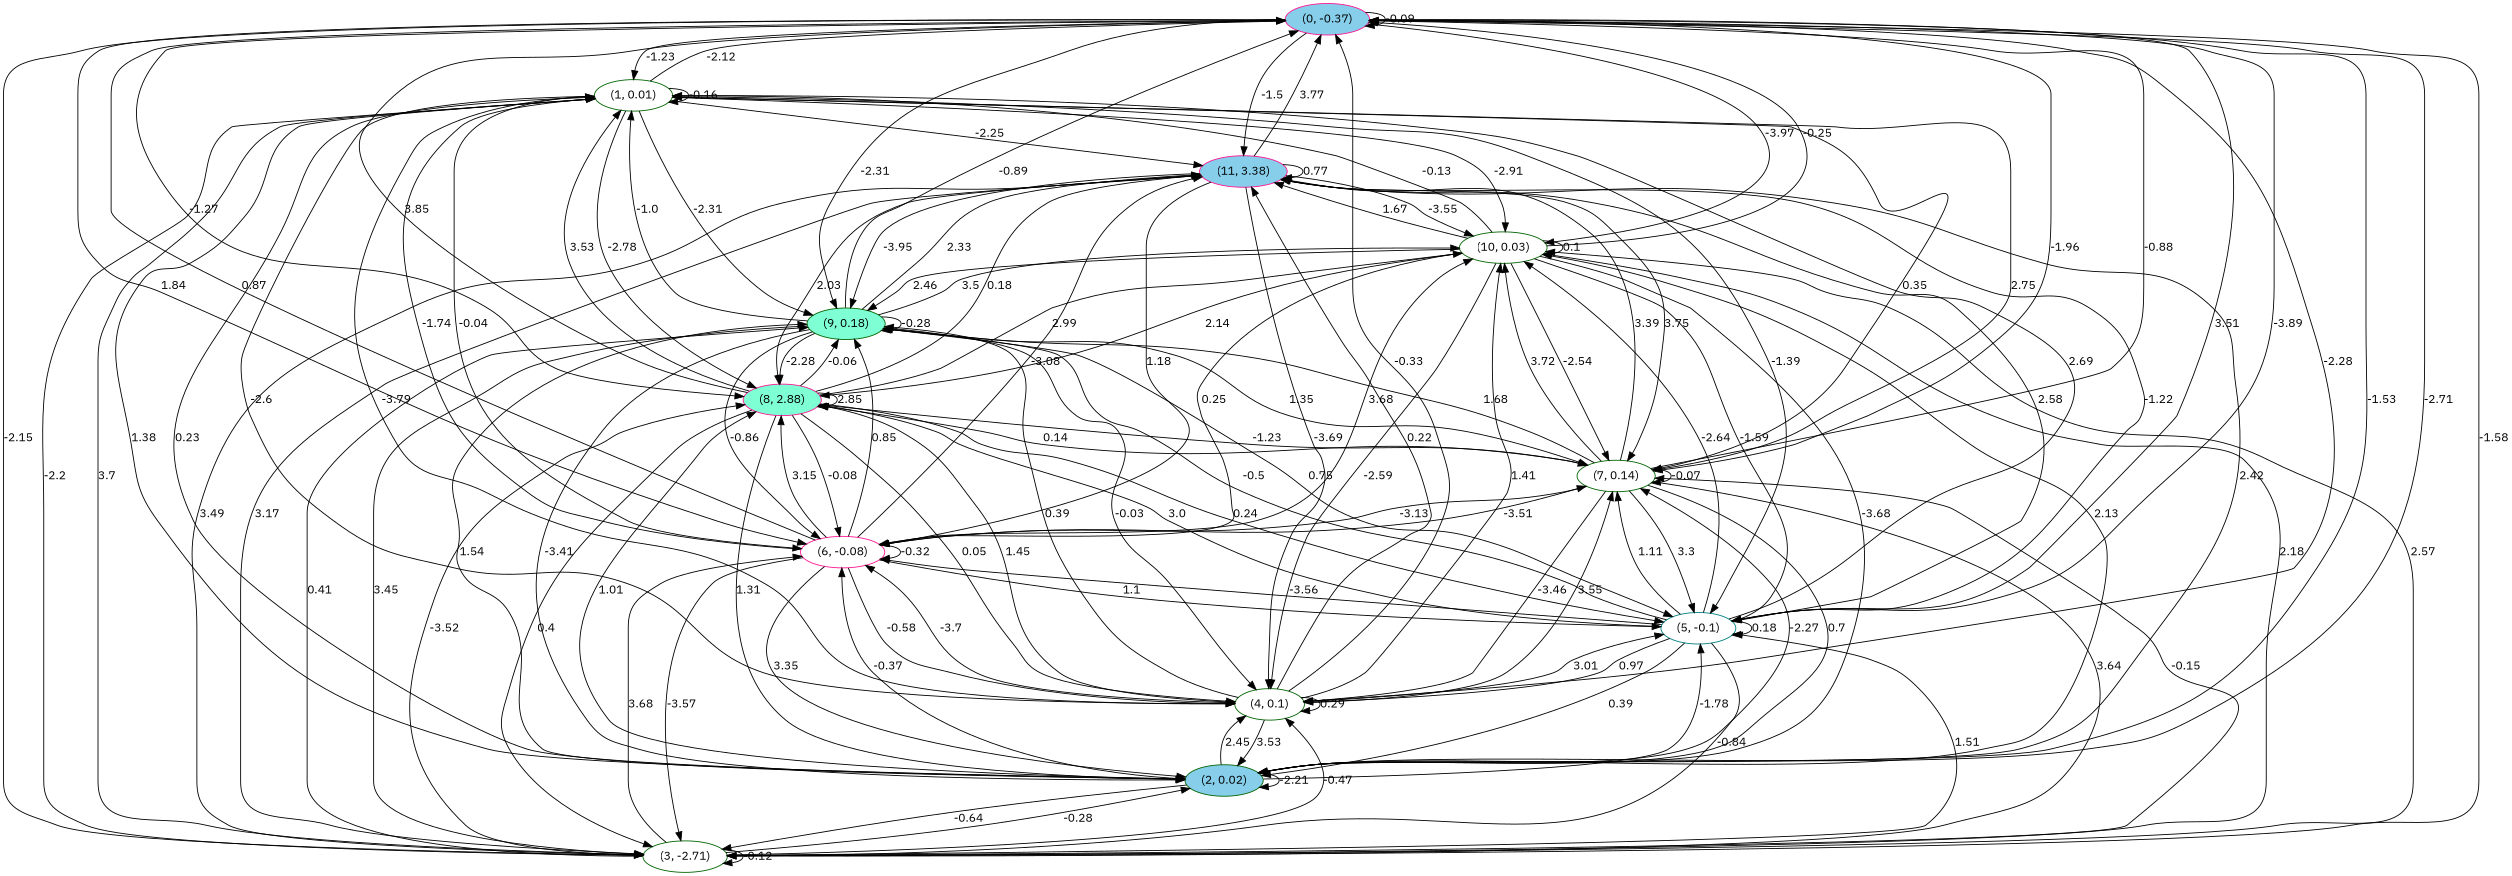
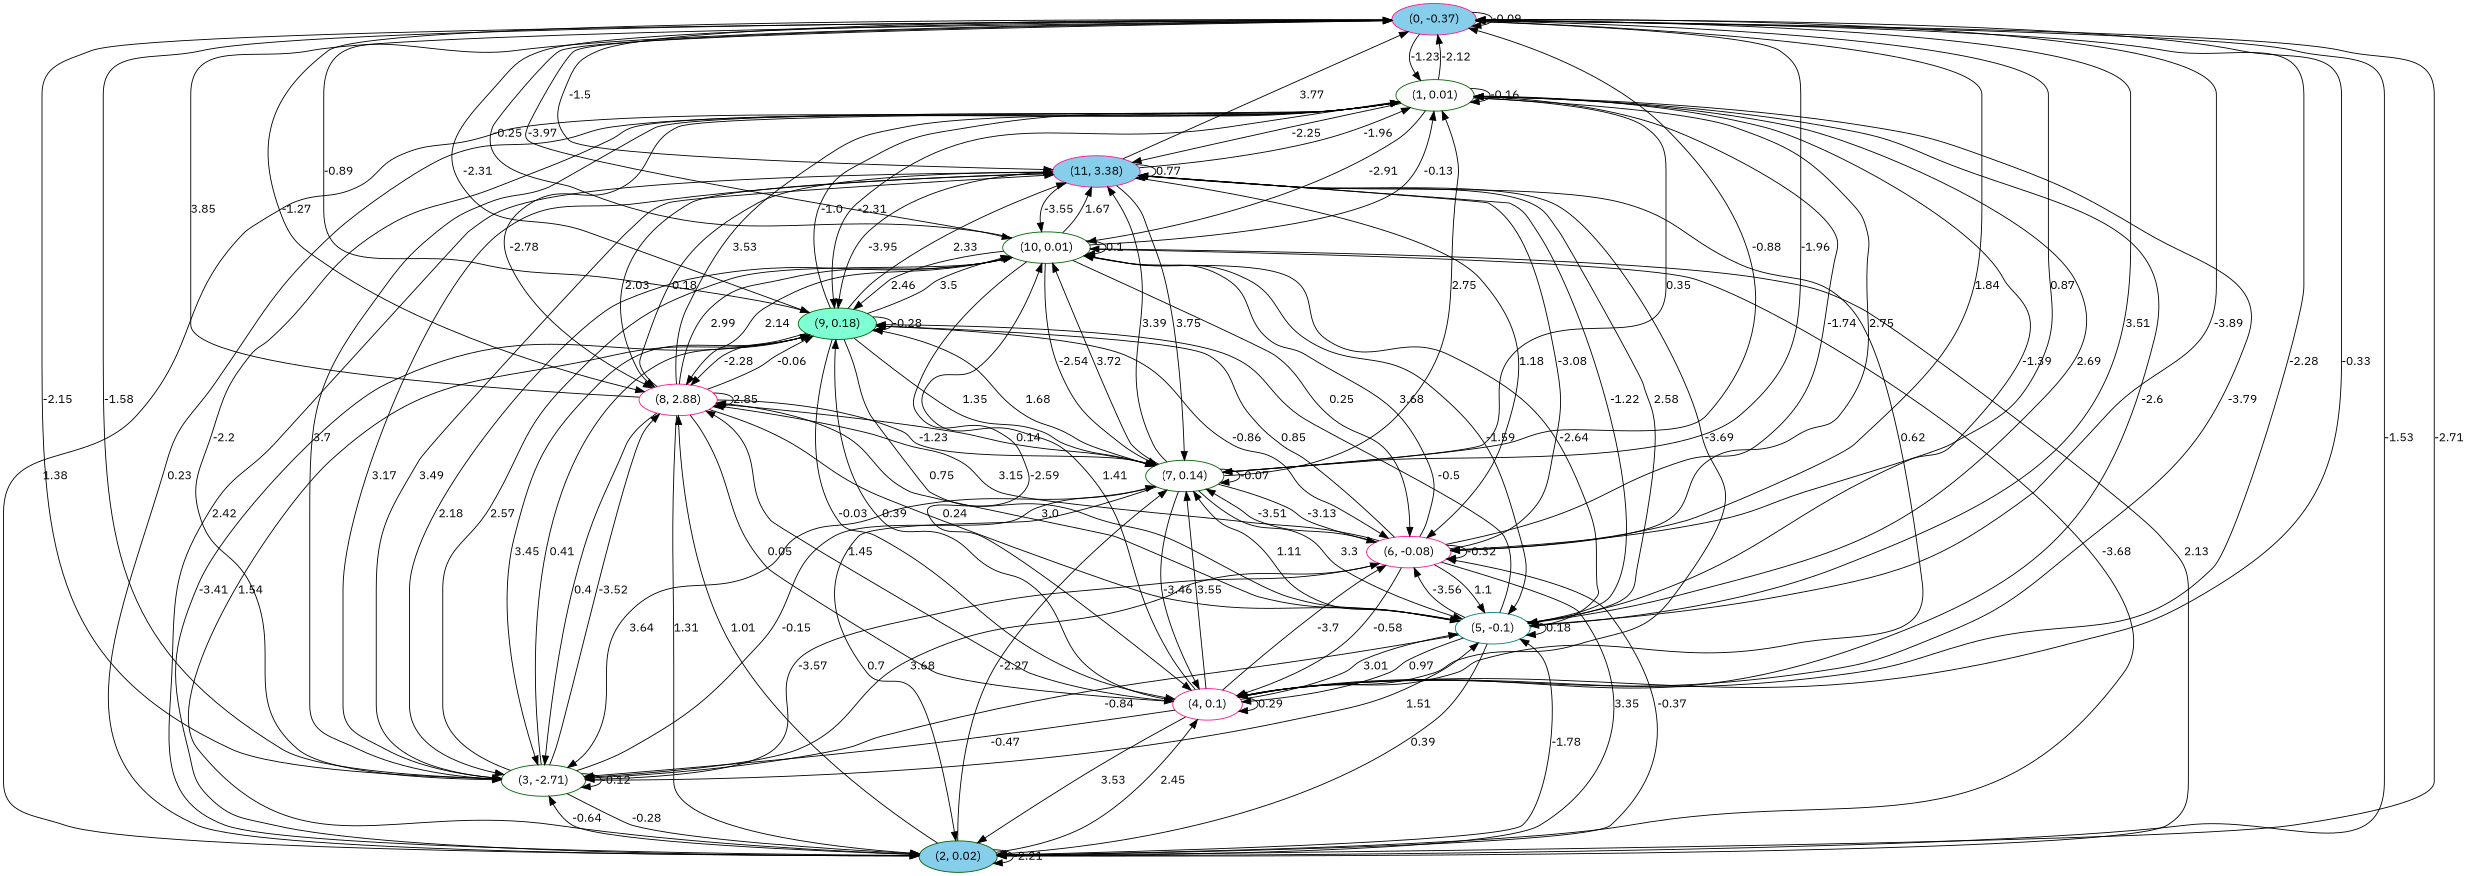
edge "(11, 3.38)" -> "(1, 0.01)": added, label "-1.96"
node "(10, 0.03)": label "(10, 0.03)" -> "(10, 0.01)"
edge "(1, 0.01)" -> "(6, -0.08)": label "-0.04" -> "2.75"
node "(8, 2.88)": fillcolor aquamarine -> white
edge "(4, 0.1)" -> "(11, 3.38)": label "0.22" -> "0.62"
edge "(8, 2.88)" -> "(6, -0.08)": removed, label "-0.08"
node "(4, 0.1)": color darkgreen -> deeppink
edge "(3, -2.71)" -> "(4, 0.1)": reversed
